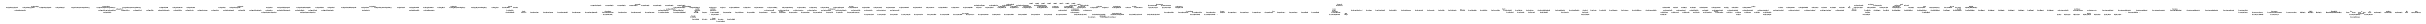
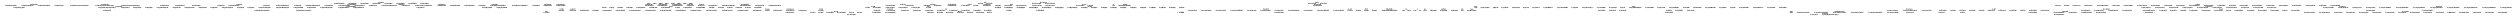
node "Class::MOP::Method::wrap": added
